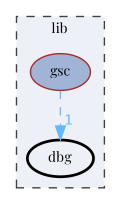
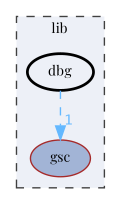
edge "gsc" -> "dbg": reversed
